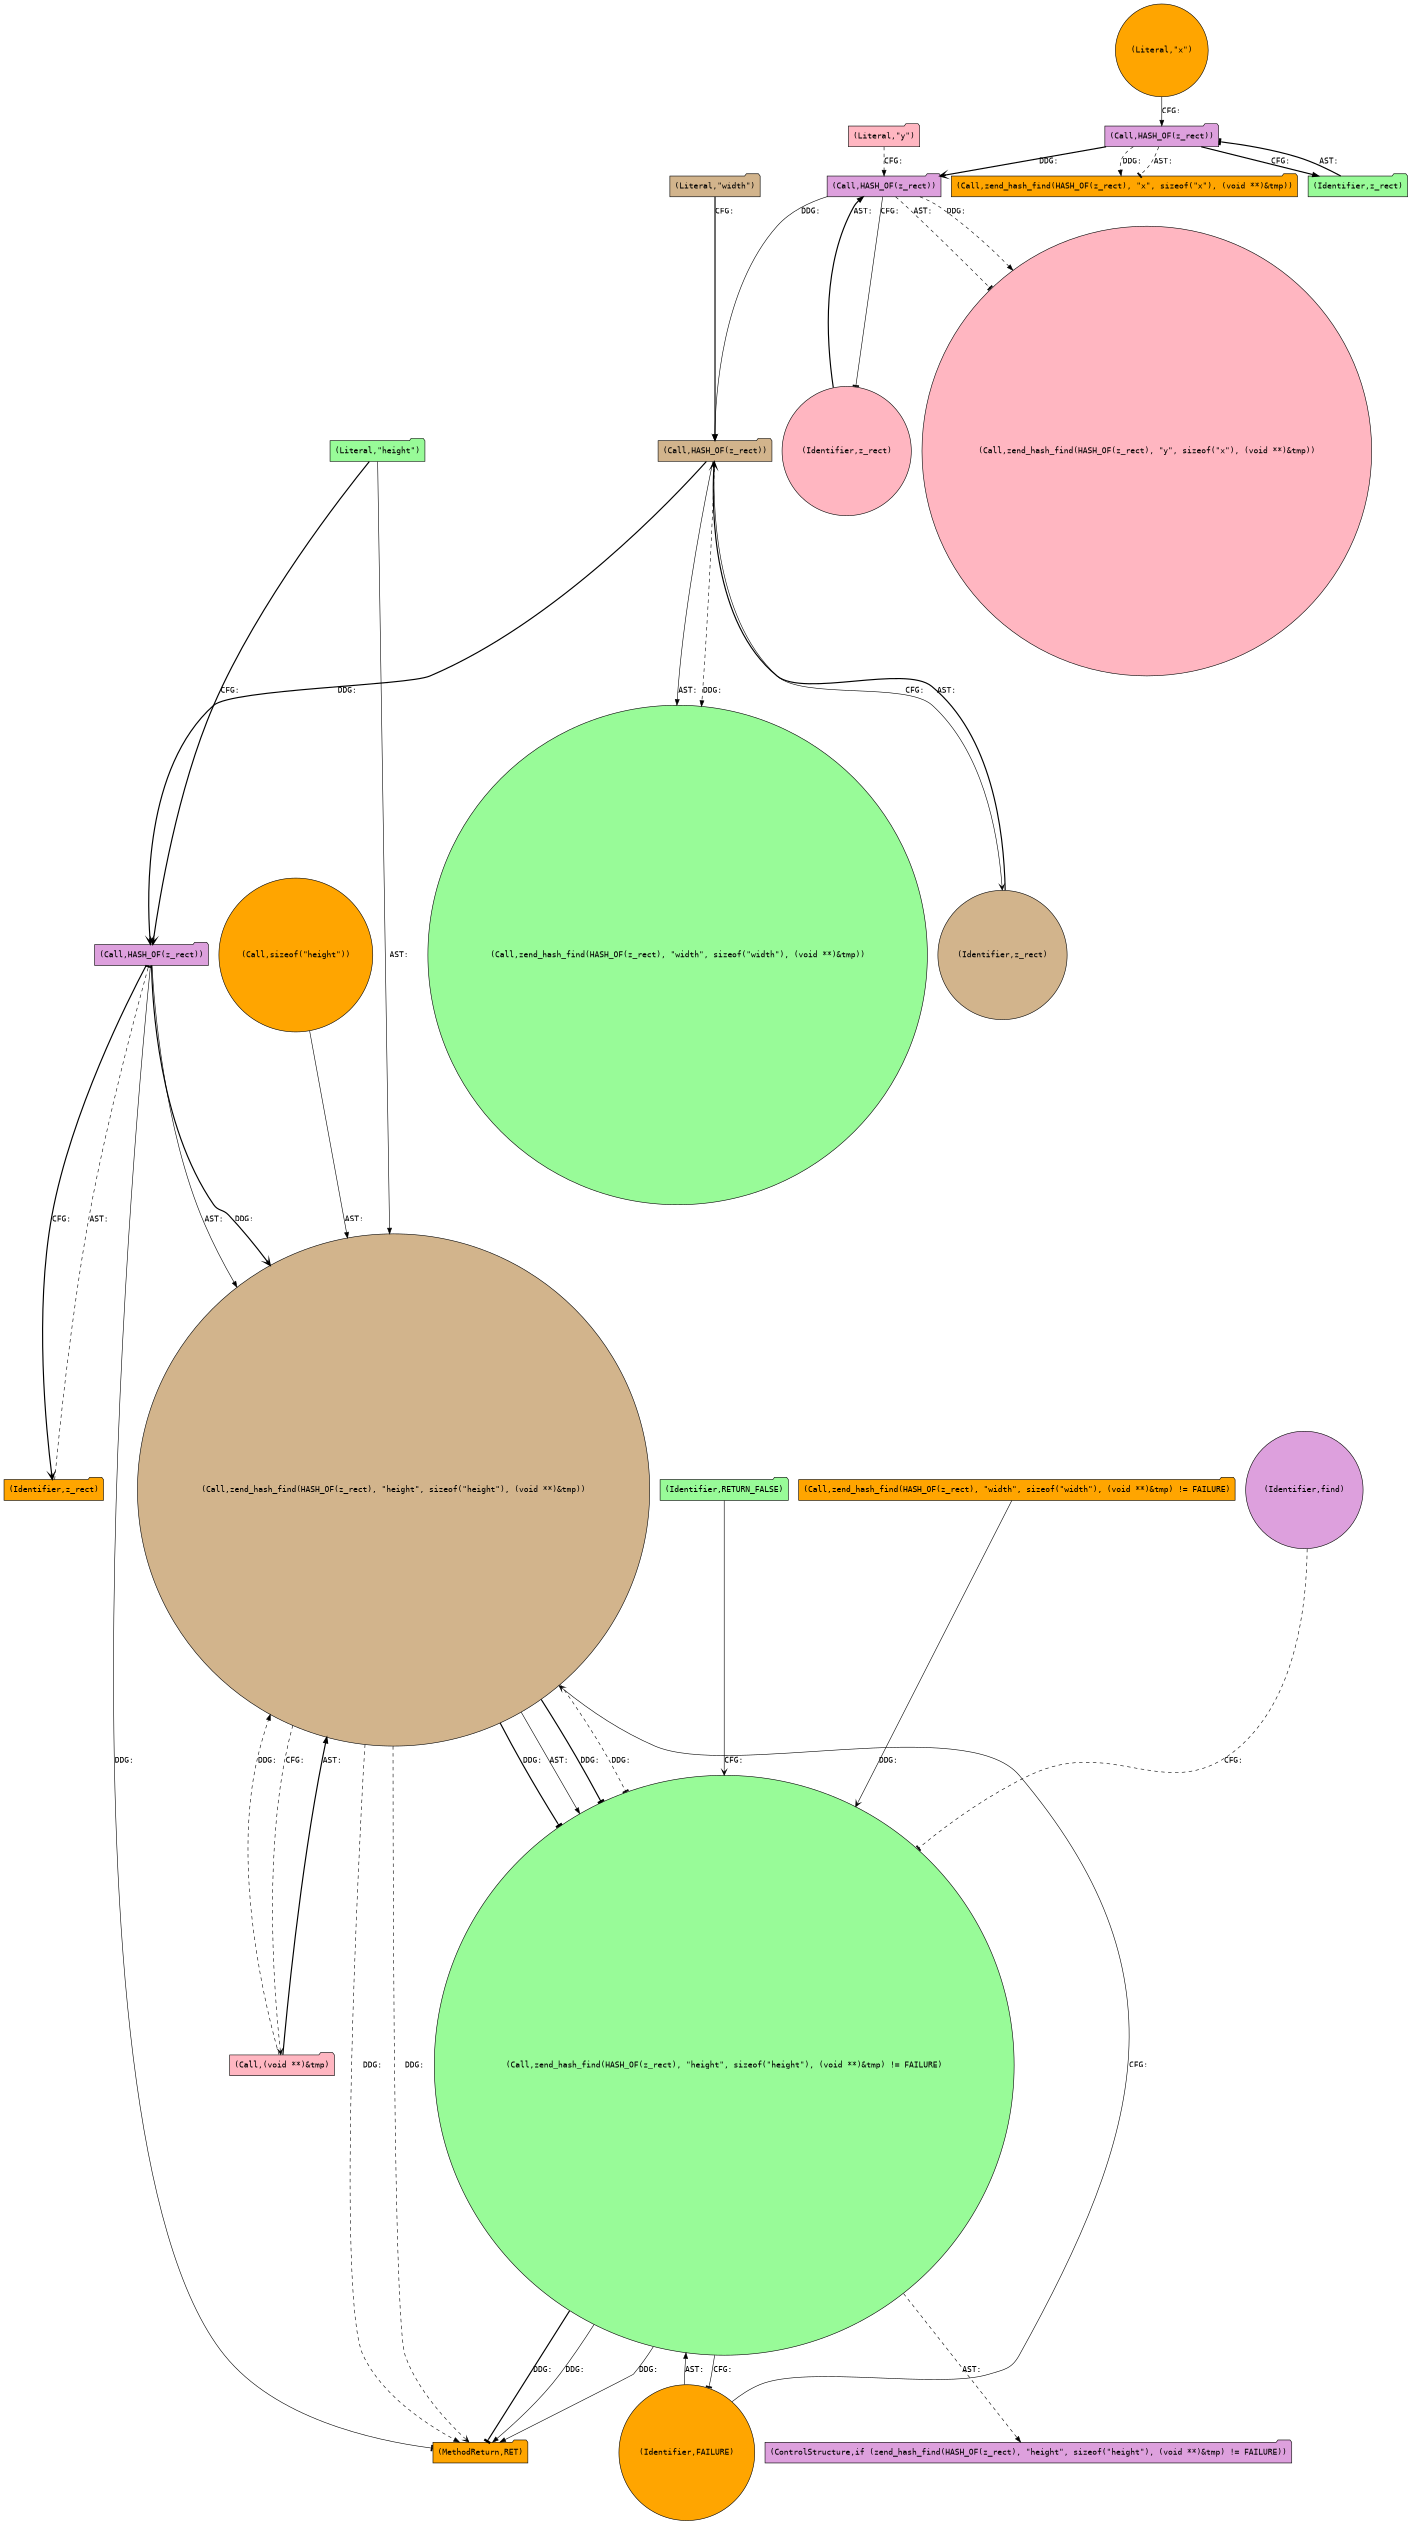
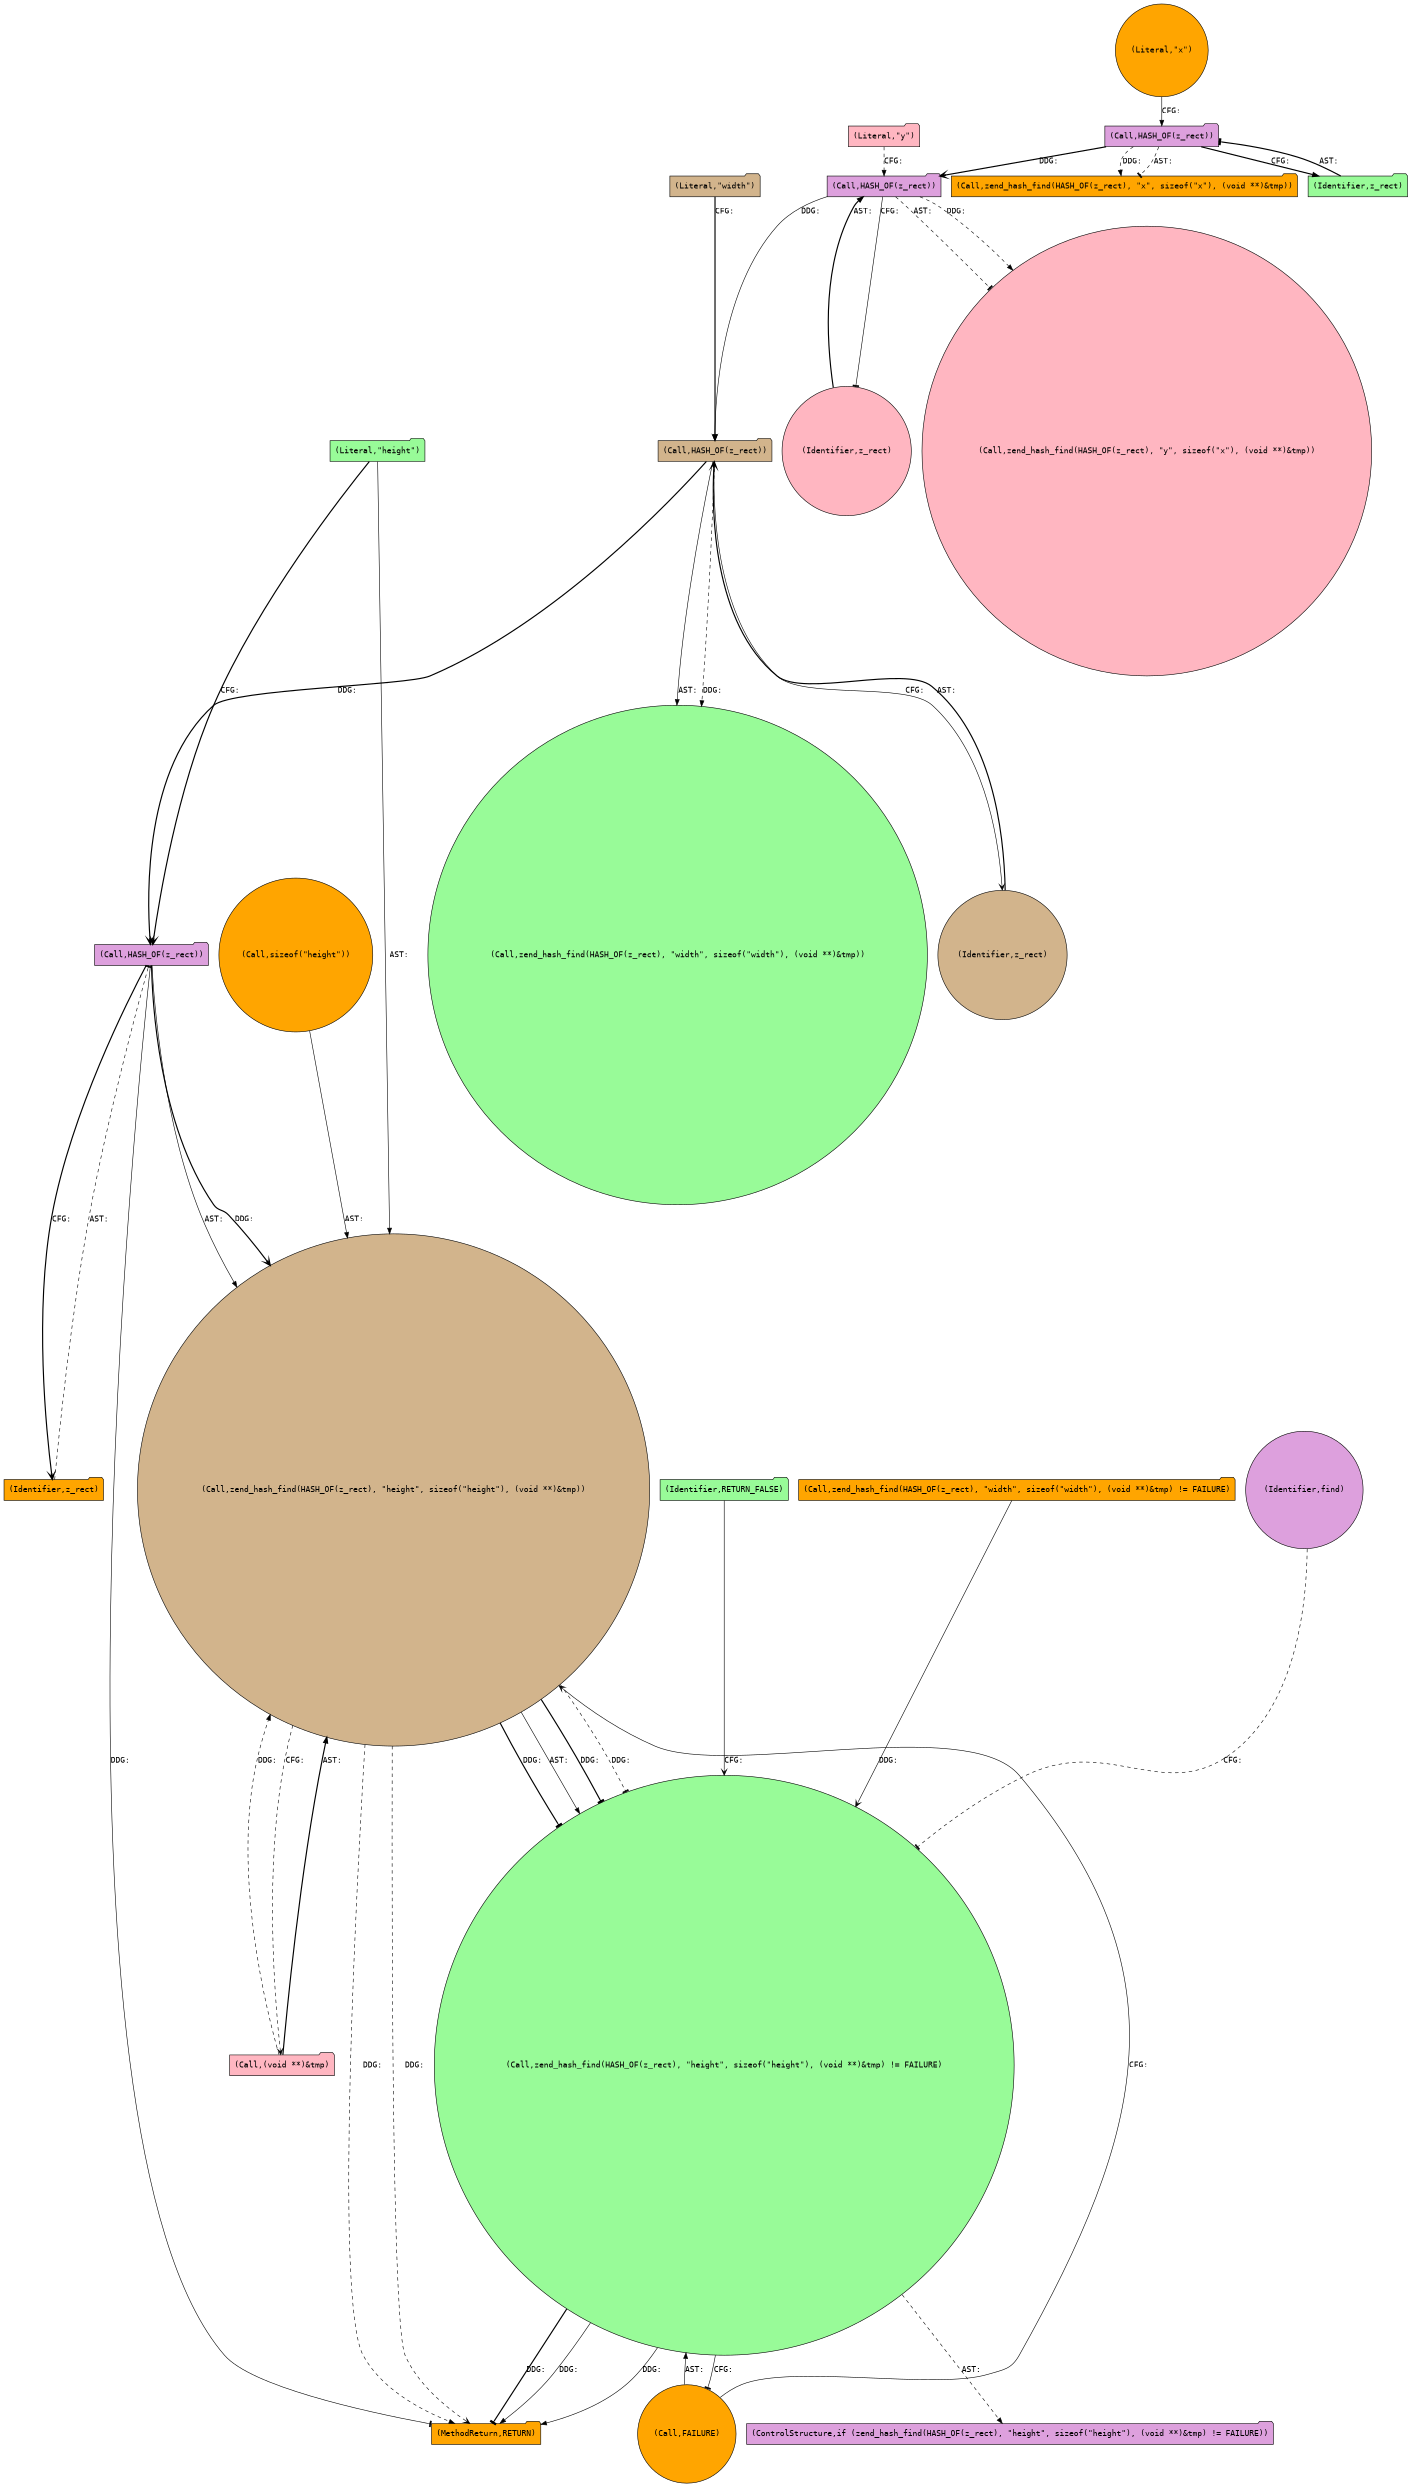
node "(MethodReturn,RET)": label "(MethodReturn,RET)" -> "(MethodReturn,RETURN)"
node "(Identifier,FAILURE)": label "(Identifier,FAILURE)" -> "(Call,FAILURE)"
